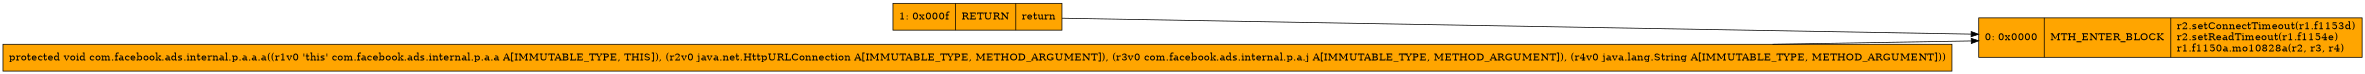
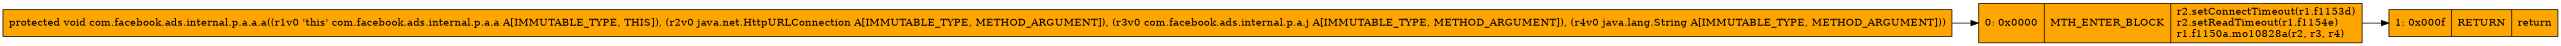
edge "1: 0x000f" -> "0: 0x0000": reversed
